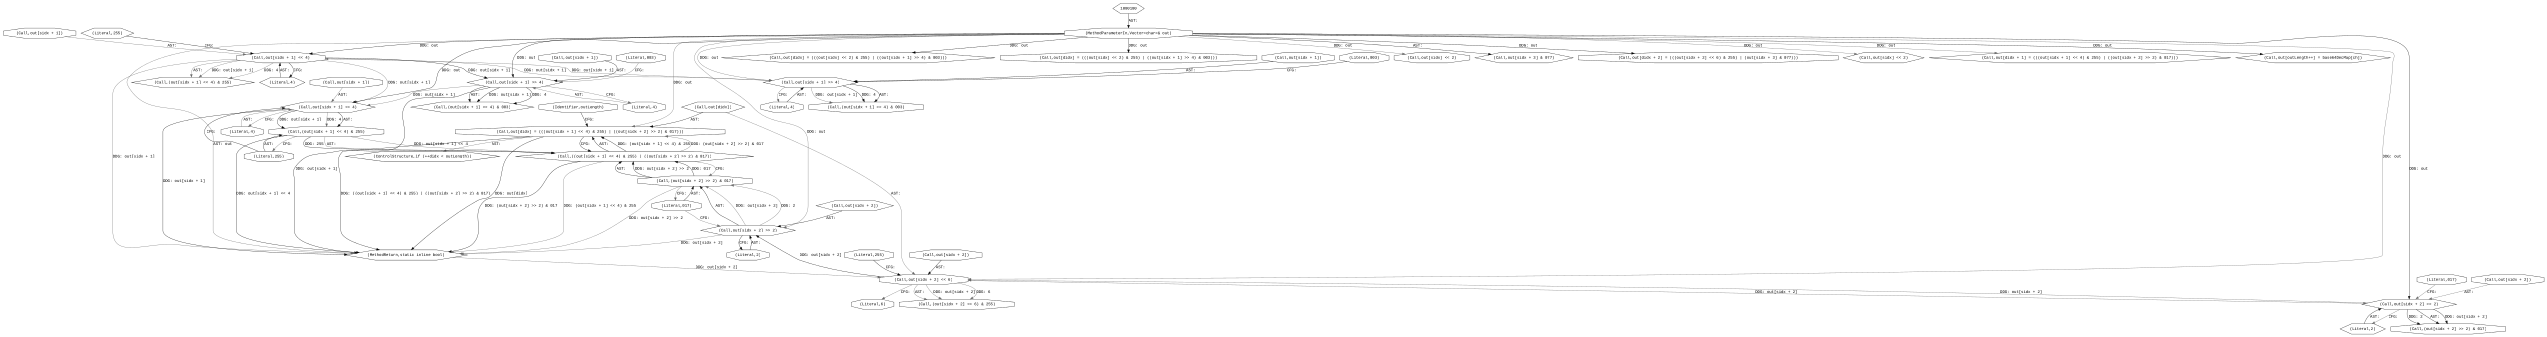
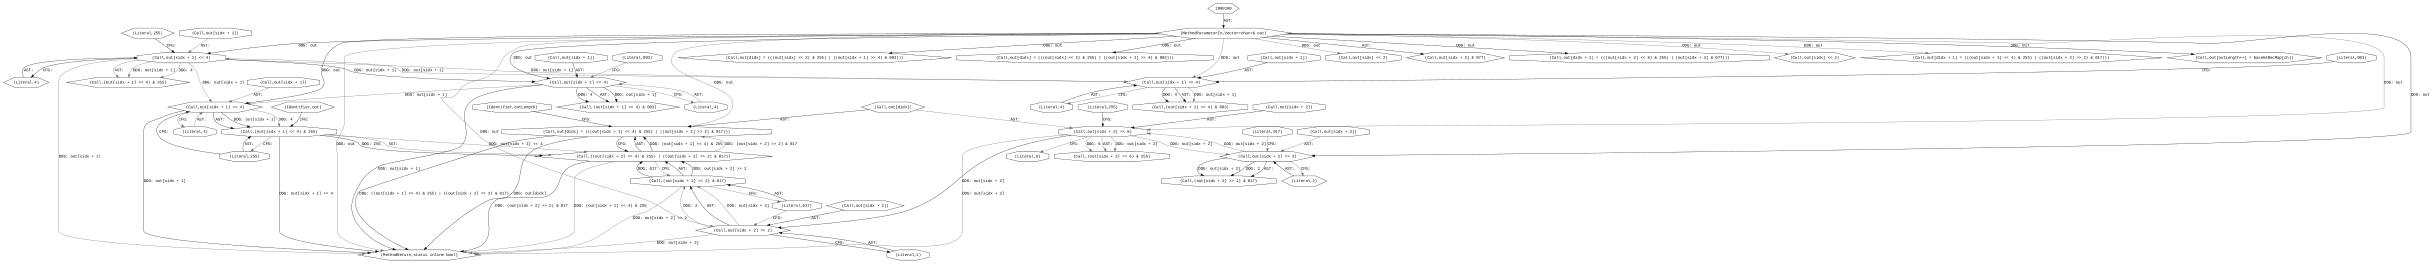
node "(MethodParameterIn,Vector<char>& out)": shape octagon -> hexagon
edge "(MethodParameterIn,Vector<char>& out)" -> "(Call,out[outLength++] = base64DecMap[ch])": label "DDG: out" -> "DDG: 017"
node "(Identifier,out)": added
edge "(MethodParameterIn,Vector<char>& out)" -> "(MethodReturn,static inline bool)": label "AST: out" -> "DDG: out"
node "(ControlStructure,if (++didx < outLength))": removed
edge "(MethodReturn,static inline bool)" -> "(Call,out[sidx + 2] << 6)": reversed
